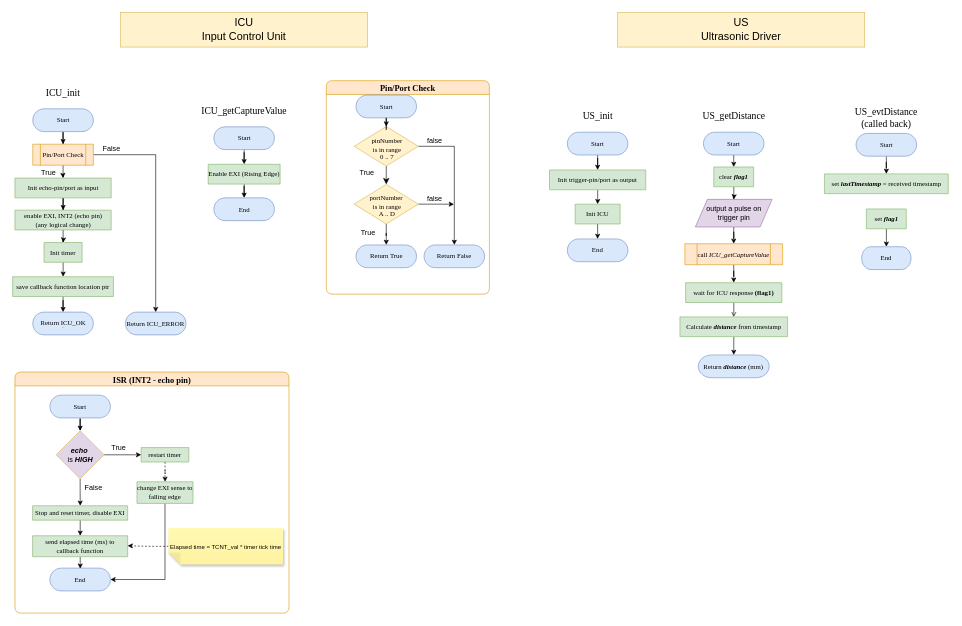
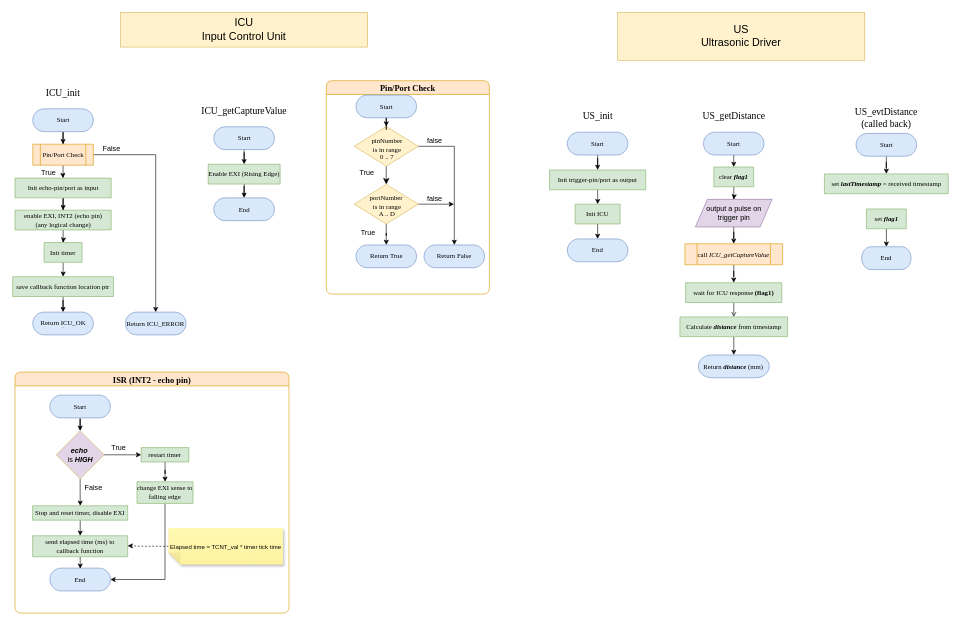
node "US Ultrasonic Driver": size 247x35 -> 247x48
edge "restart timer" -> "change EXI sense to falling edge": style dashed -> solid
